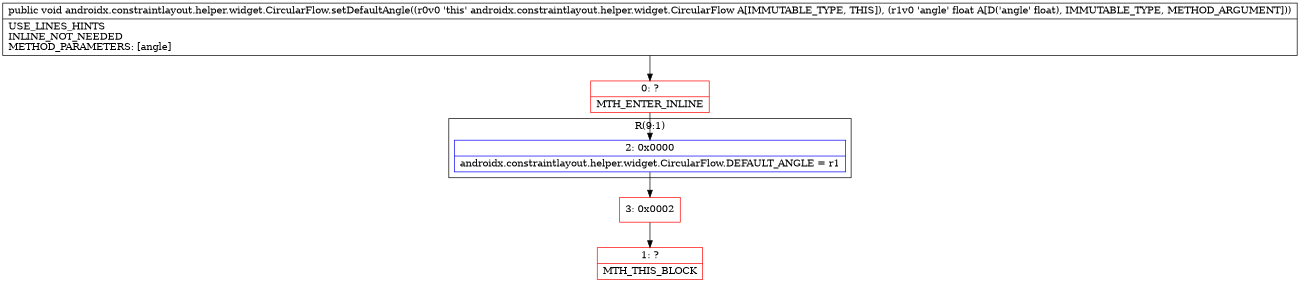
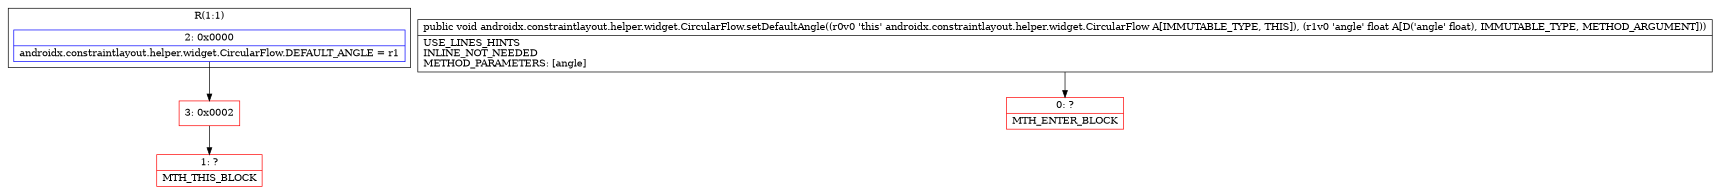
node "0: ?": text "MTH_ENTER_INLINE" -> "MTH_ENTER_BLOCK"
edge "0: ?" -> "2: 0x0000": removed
cluster "R(9:1)": label "R(9:1)" -> "R(1:1)"
